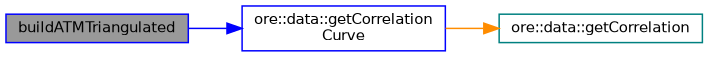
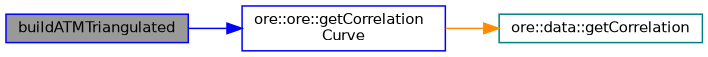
node "ore::data::getCorrelation Curve": label "ore::data::getCorrelation Curve" -> "ore::ore::getCorrelation Curve"
